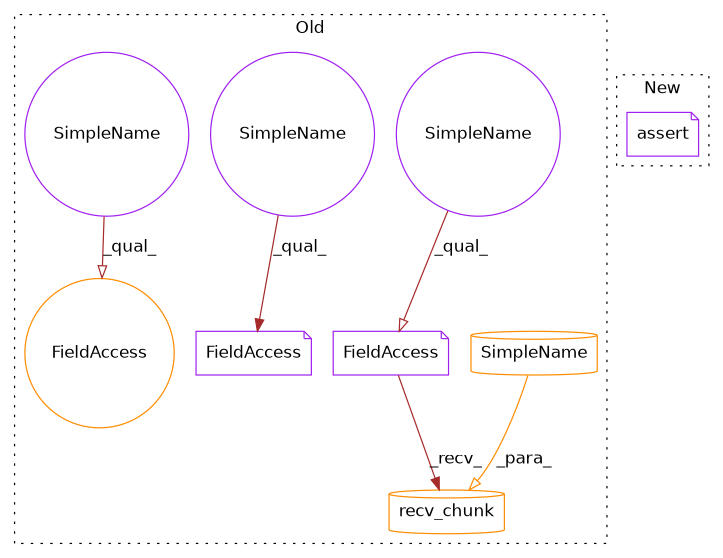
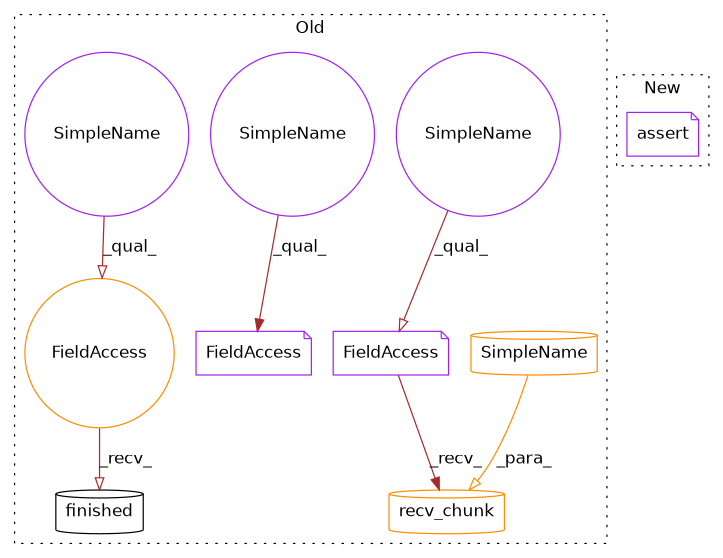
node "finished": added
